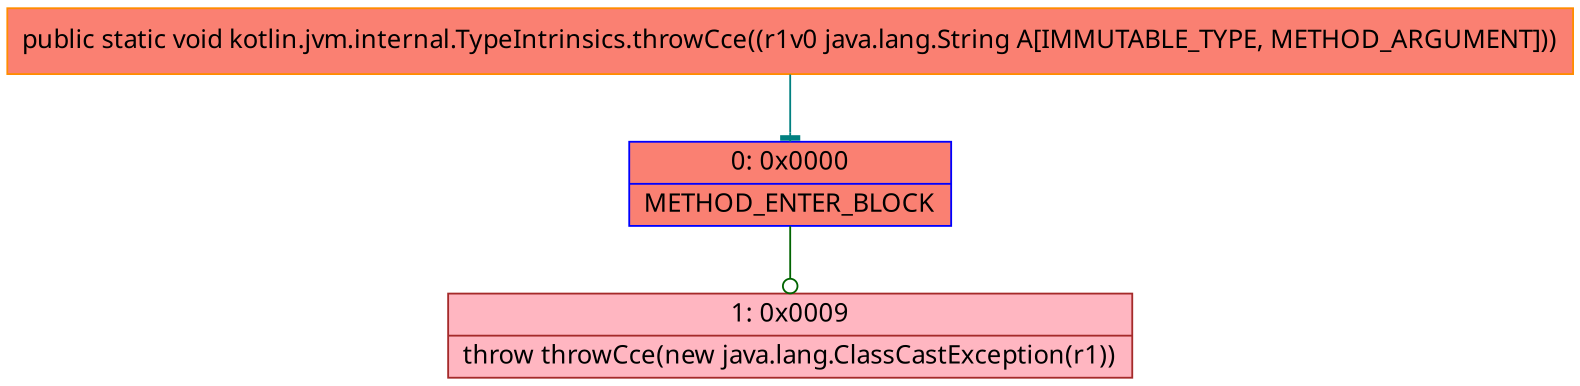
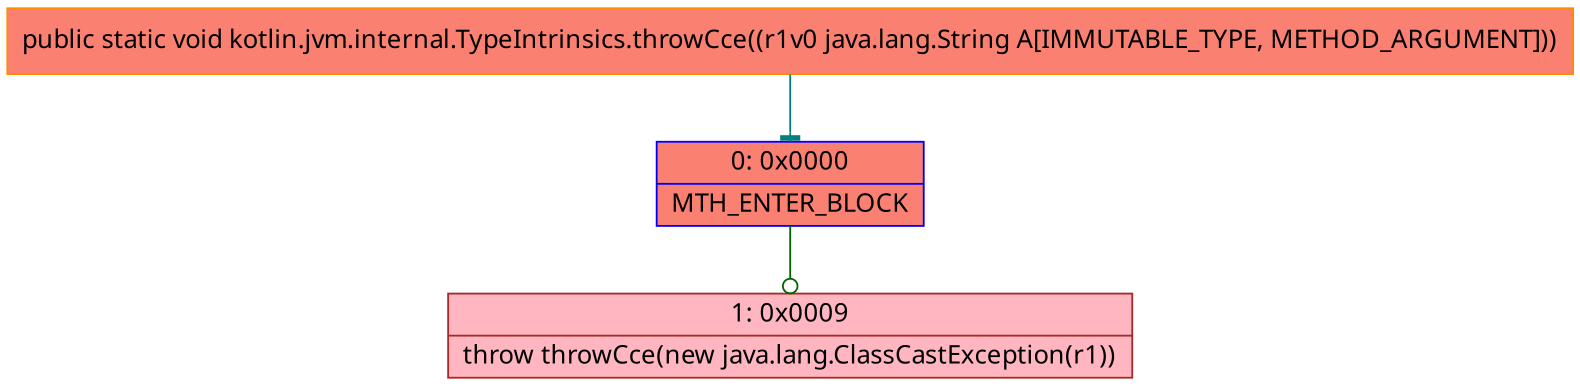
node "0: 0x0000": text "METHOD_ENTER_BLOCK" -> "MTH_ENTER_BLOCK"
